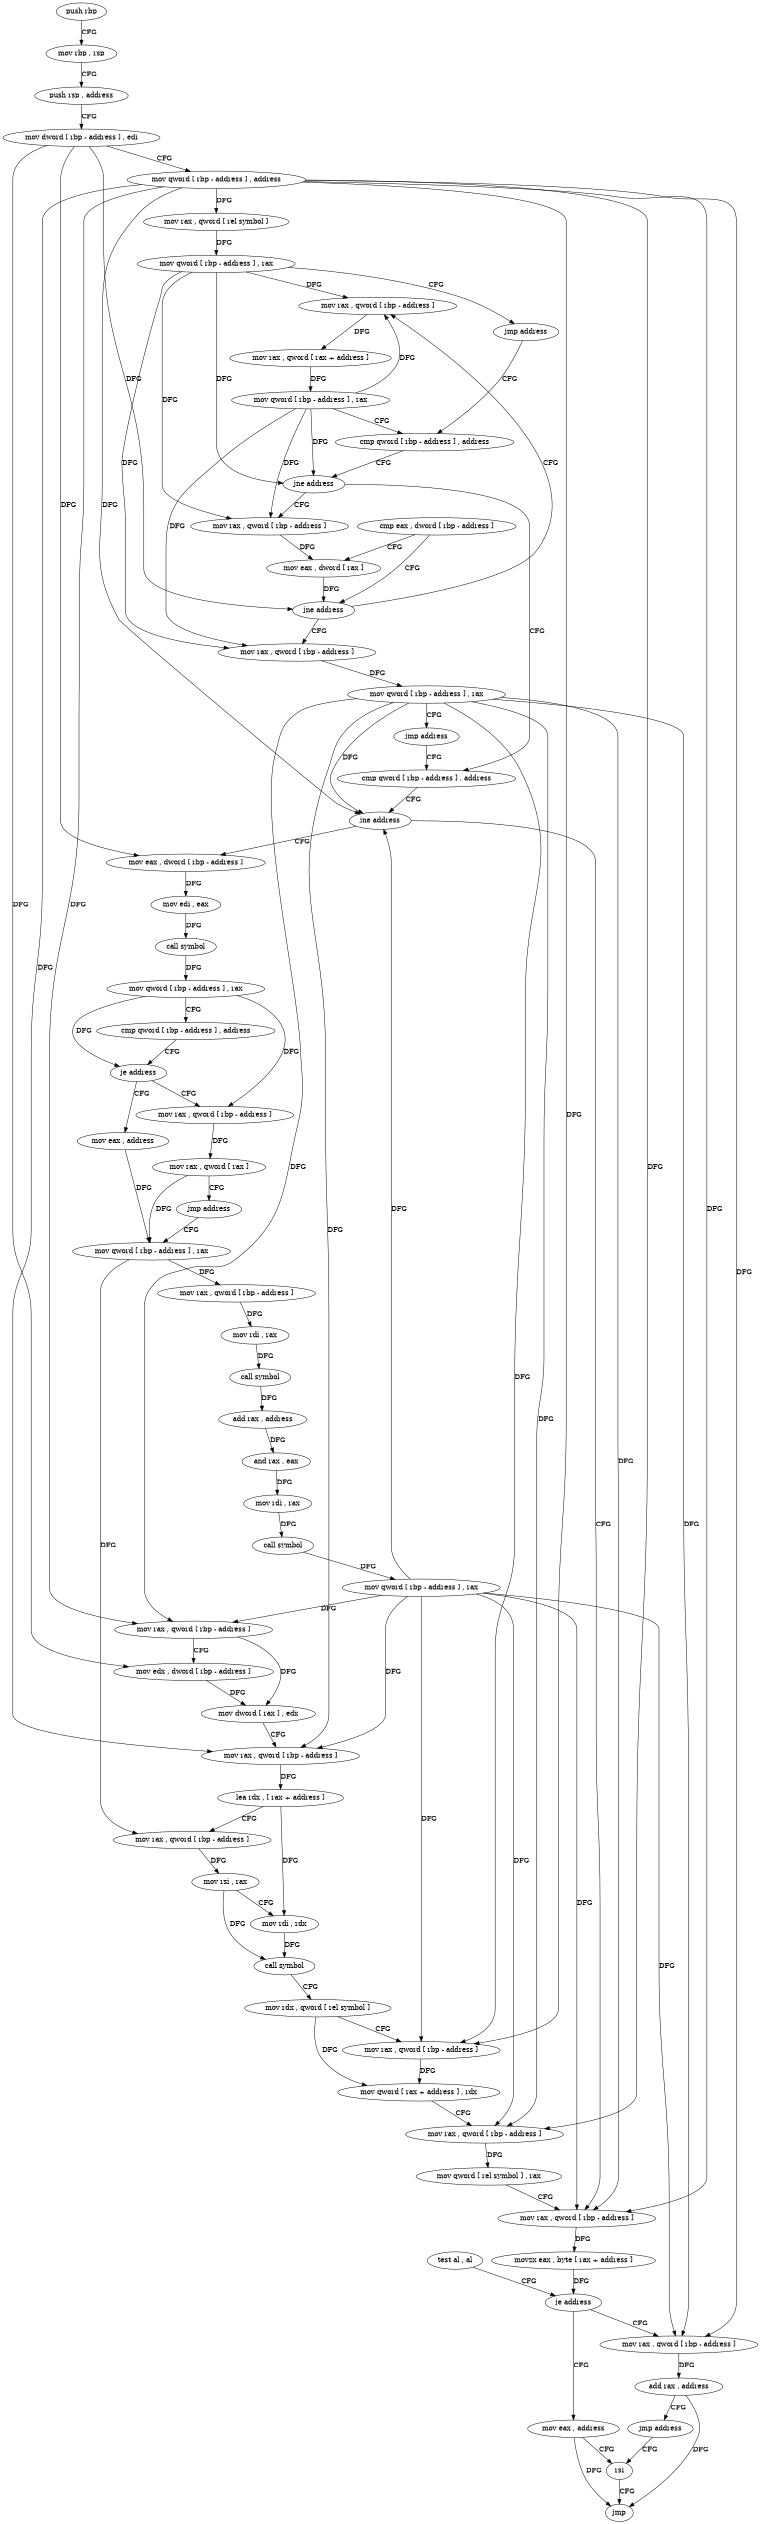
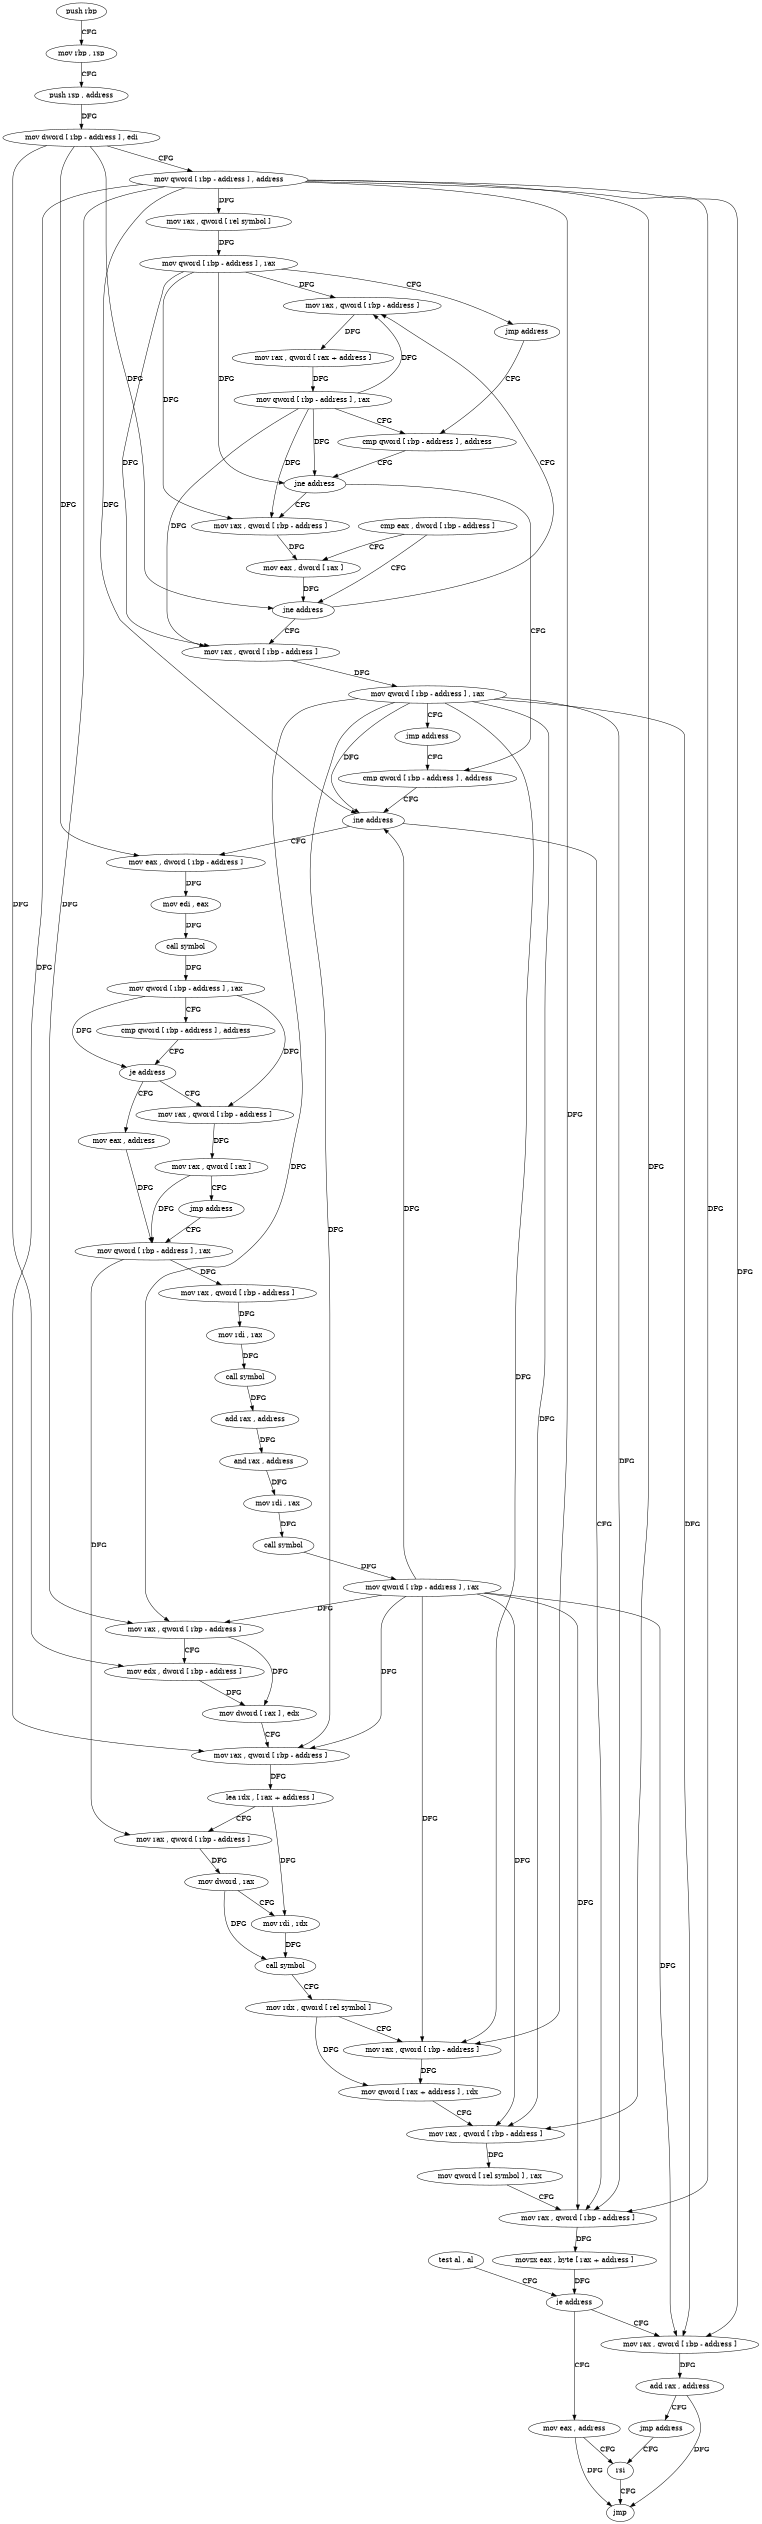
edge "push rsp , address" -> "mov dword [ rbp - address ] , edi": label "CFG" -> "DFG"
node "and rax , eax": label "and rax , eax" -> "and rax , address"
node "mov rsi , rax": label "mov rsi , rax" -> "mov dword , rax"
